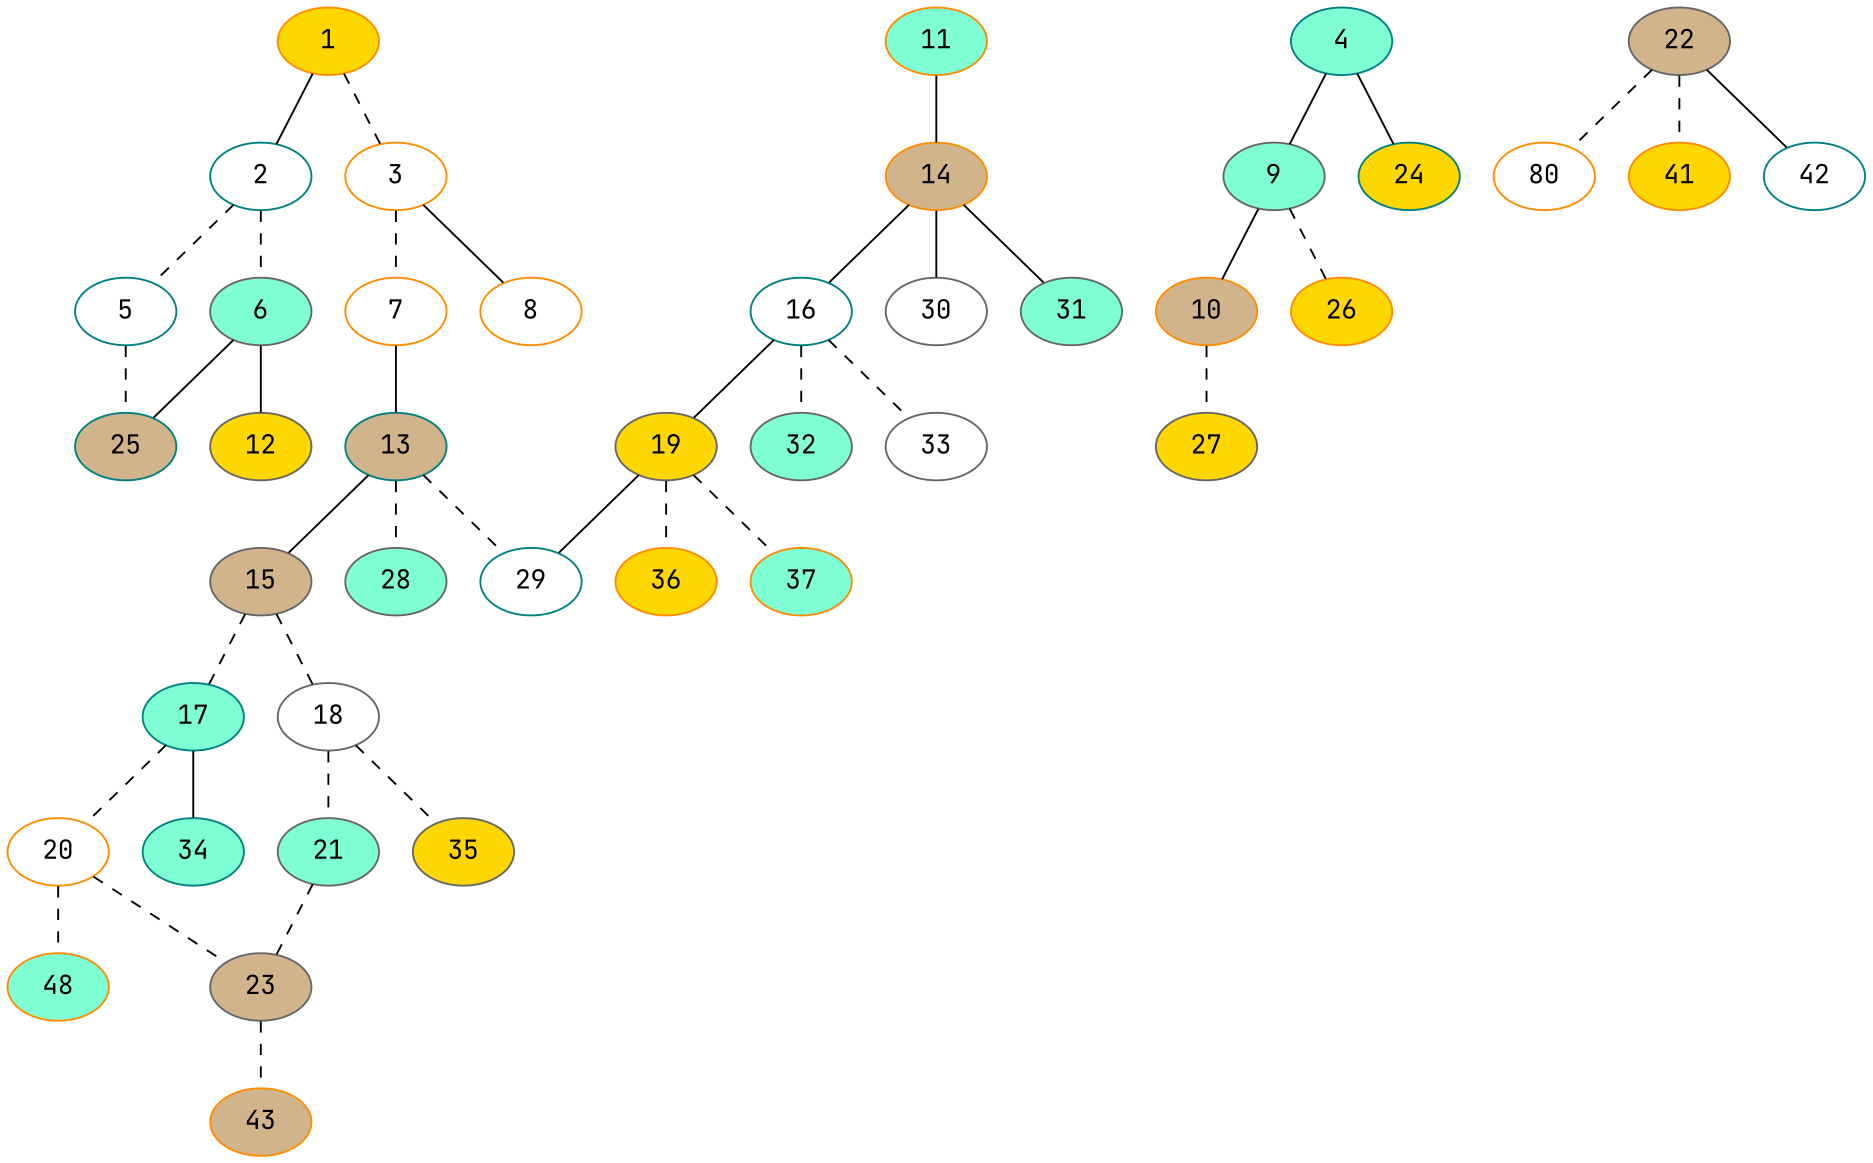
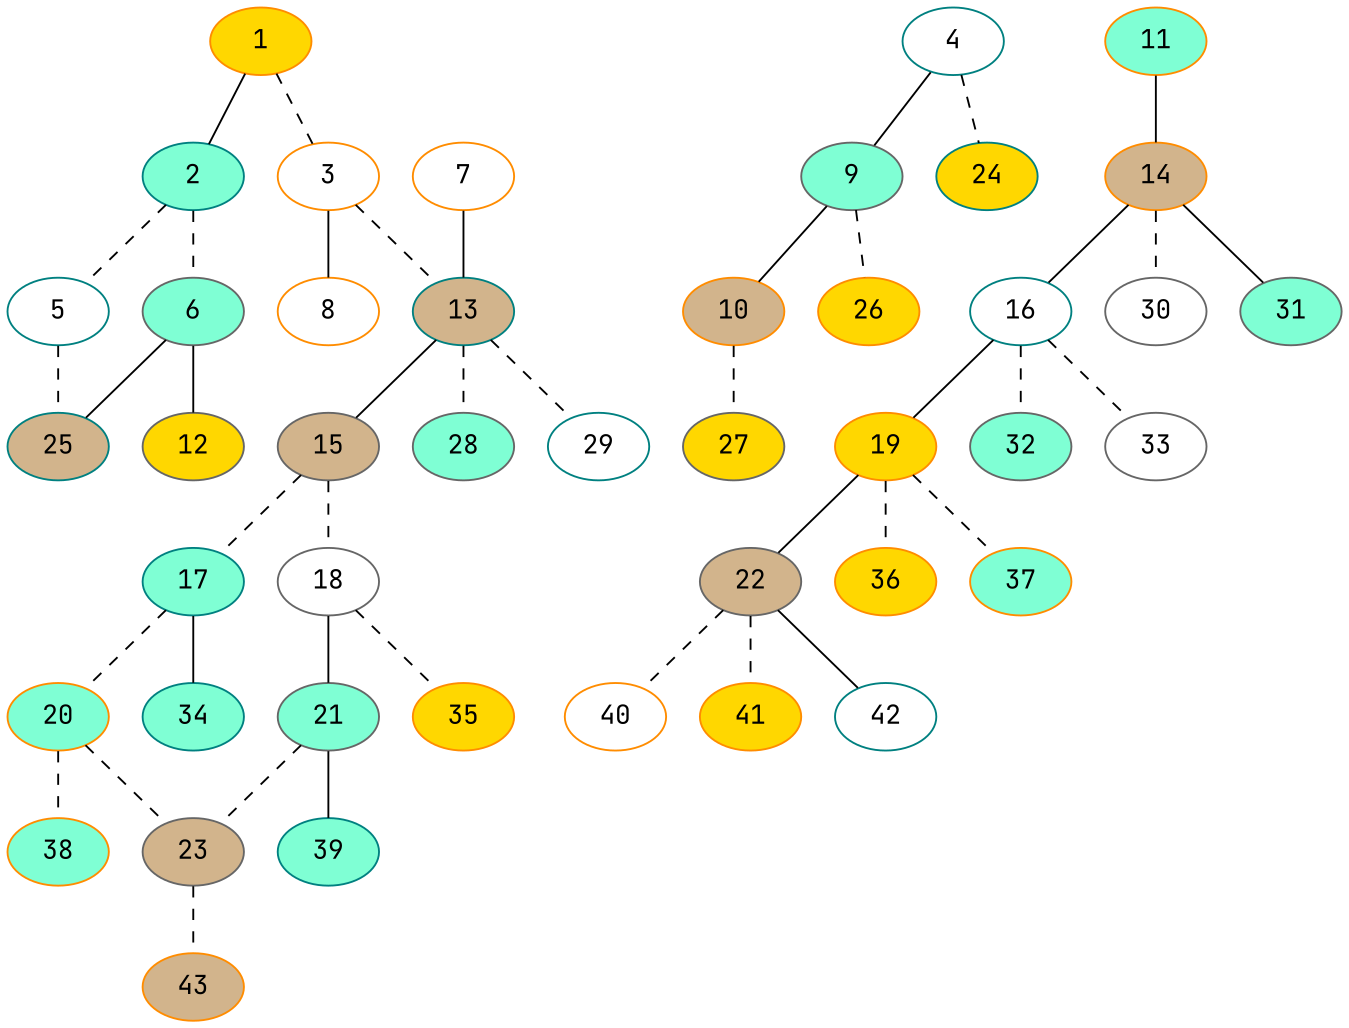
node "4": fillcolor aquamarine -> white
edge "4" -- "24": style solid -> dashed
node "2": fillcolor white -> aquamarine
node "80": label "80" -> "40"
edge "3" -- "7": now "3" -- "13"
edge "14" -- "30": style solid -> dashed
node "19": color gray40 -> darkorange
edge "19" -- "29": now "19" -- "22"
edge "18" -- "21": style dashed -> solid
node "20": fillcolor white -> aquamarine
node "39": added
node "35": color gray40 -> darkorange
node "48": label "48" -> "38"
